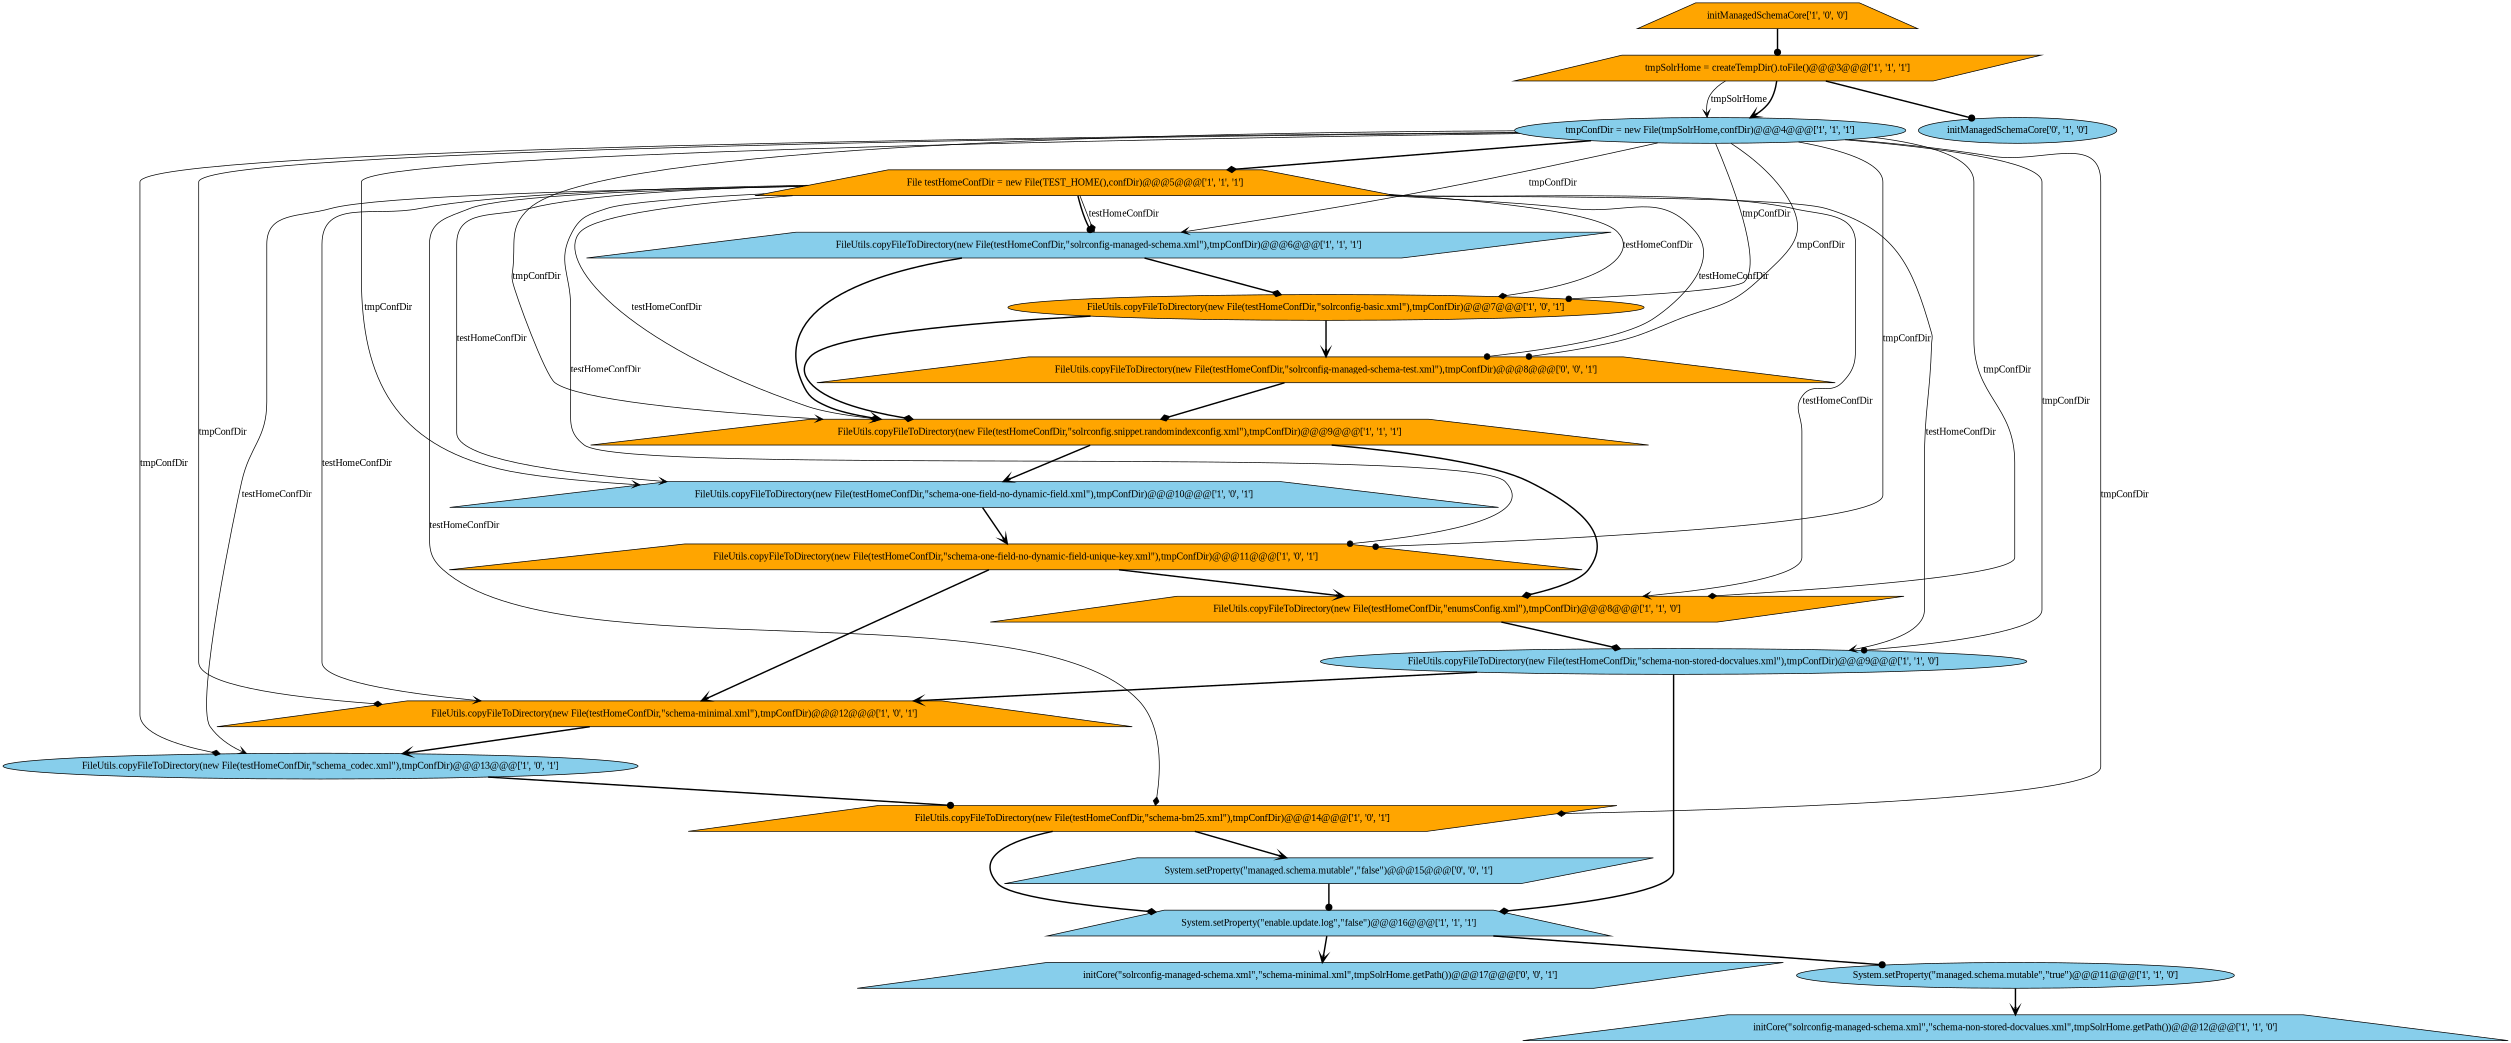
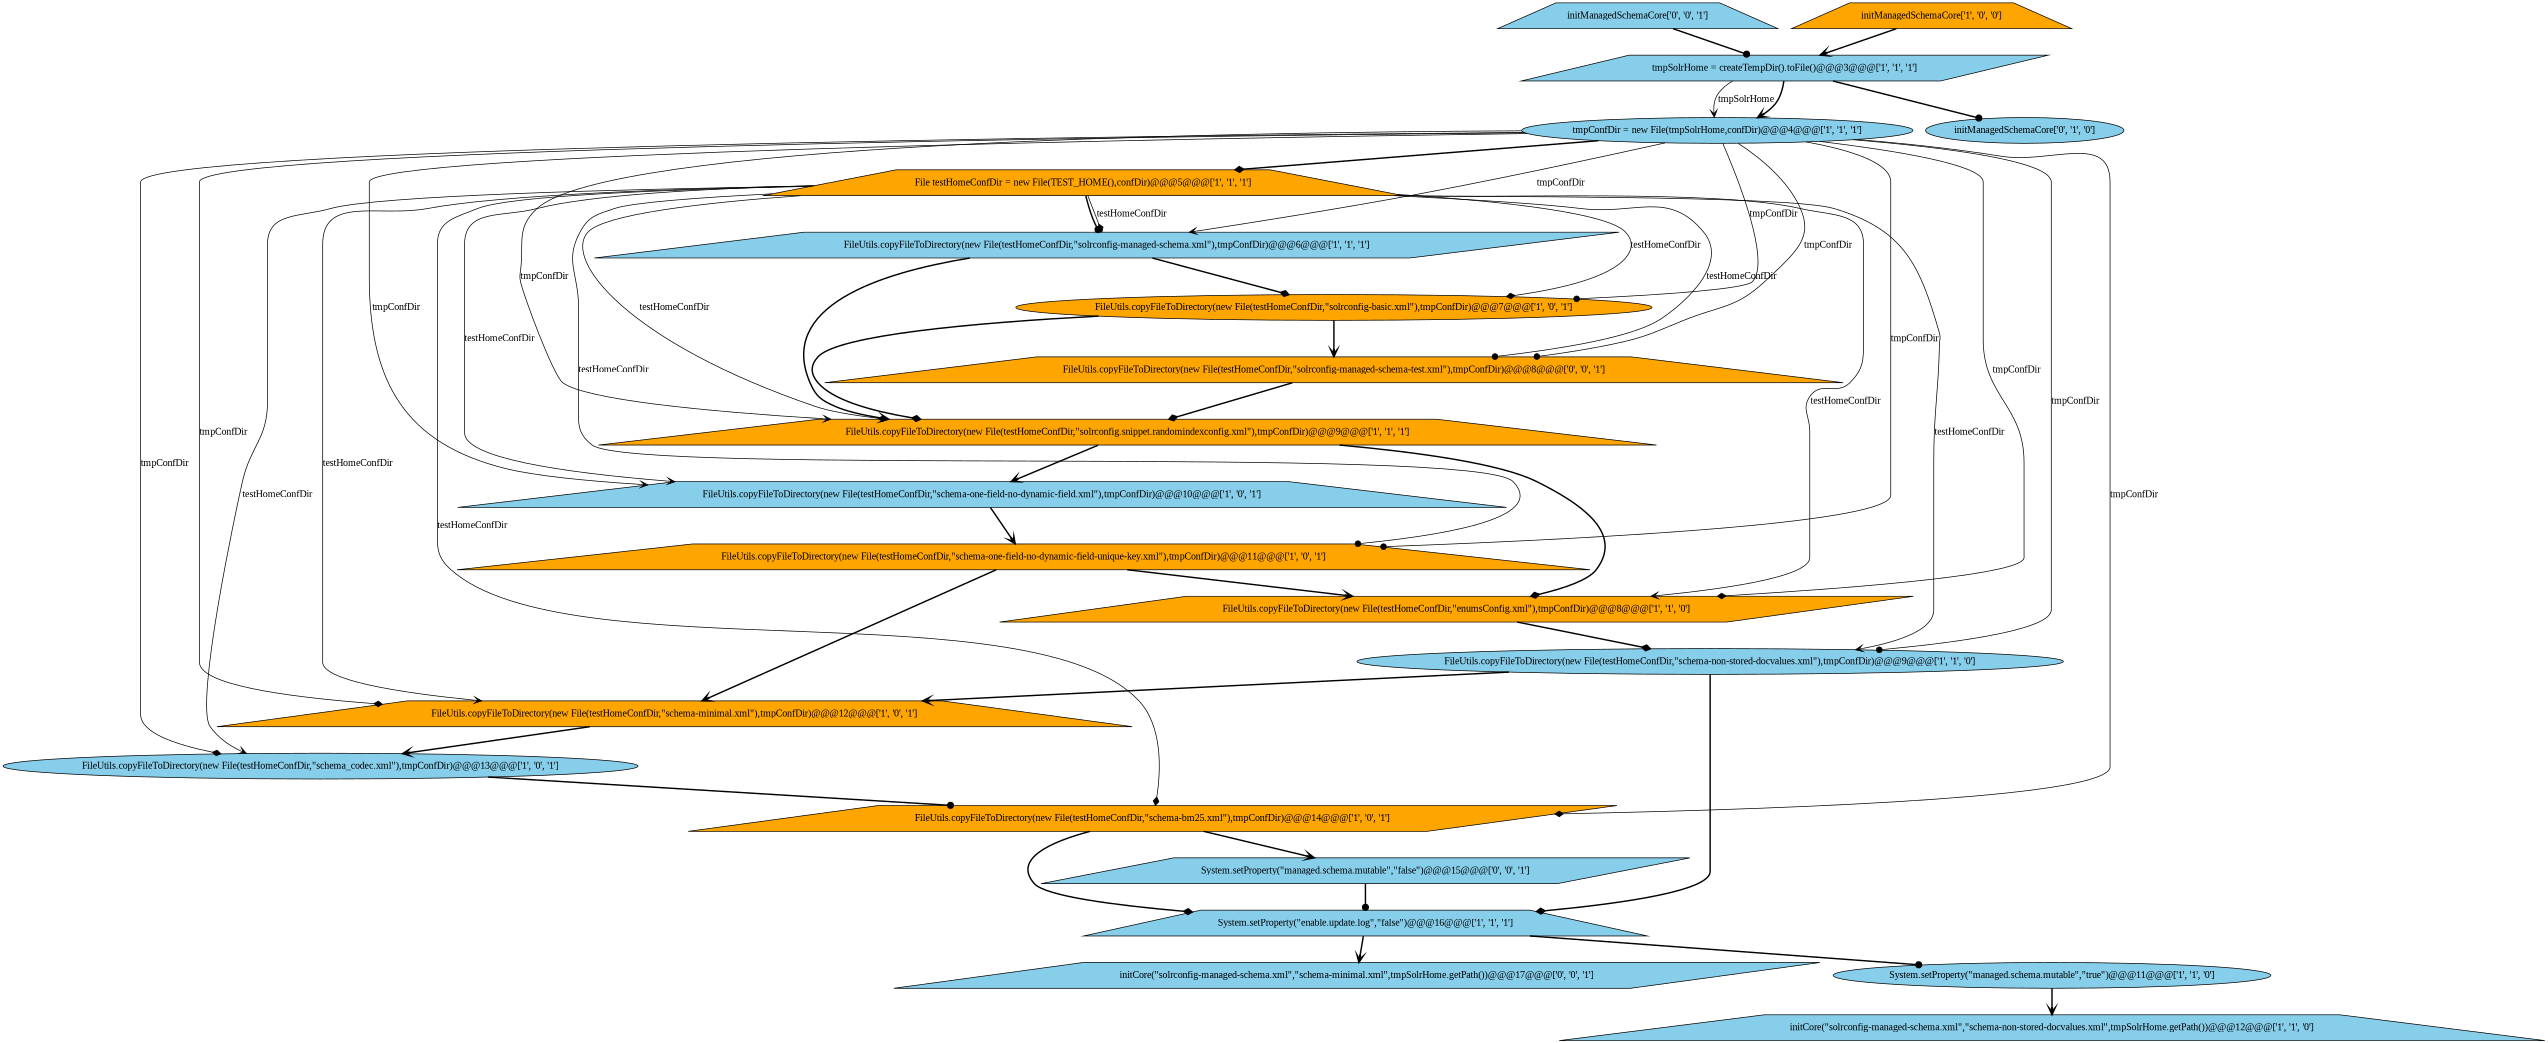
node "initManagedSchemaCore['0', '0', '1']": added
edge "initManagedSchemaCore['1', '0', '0']" -> "tmpSolrHome = createTempDir().toFile()@@@3@@@['1', '1', '1']": arrowhead dot -> vee
node "tmpSolrHome = createTempDir().toFile()@@@3@@@['1', '1', '1']": fillcolor orange -> skyblue
